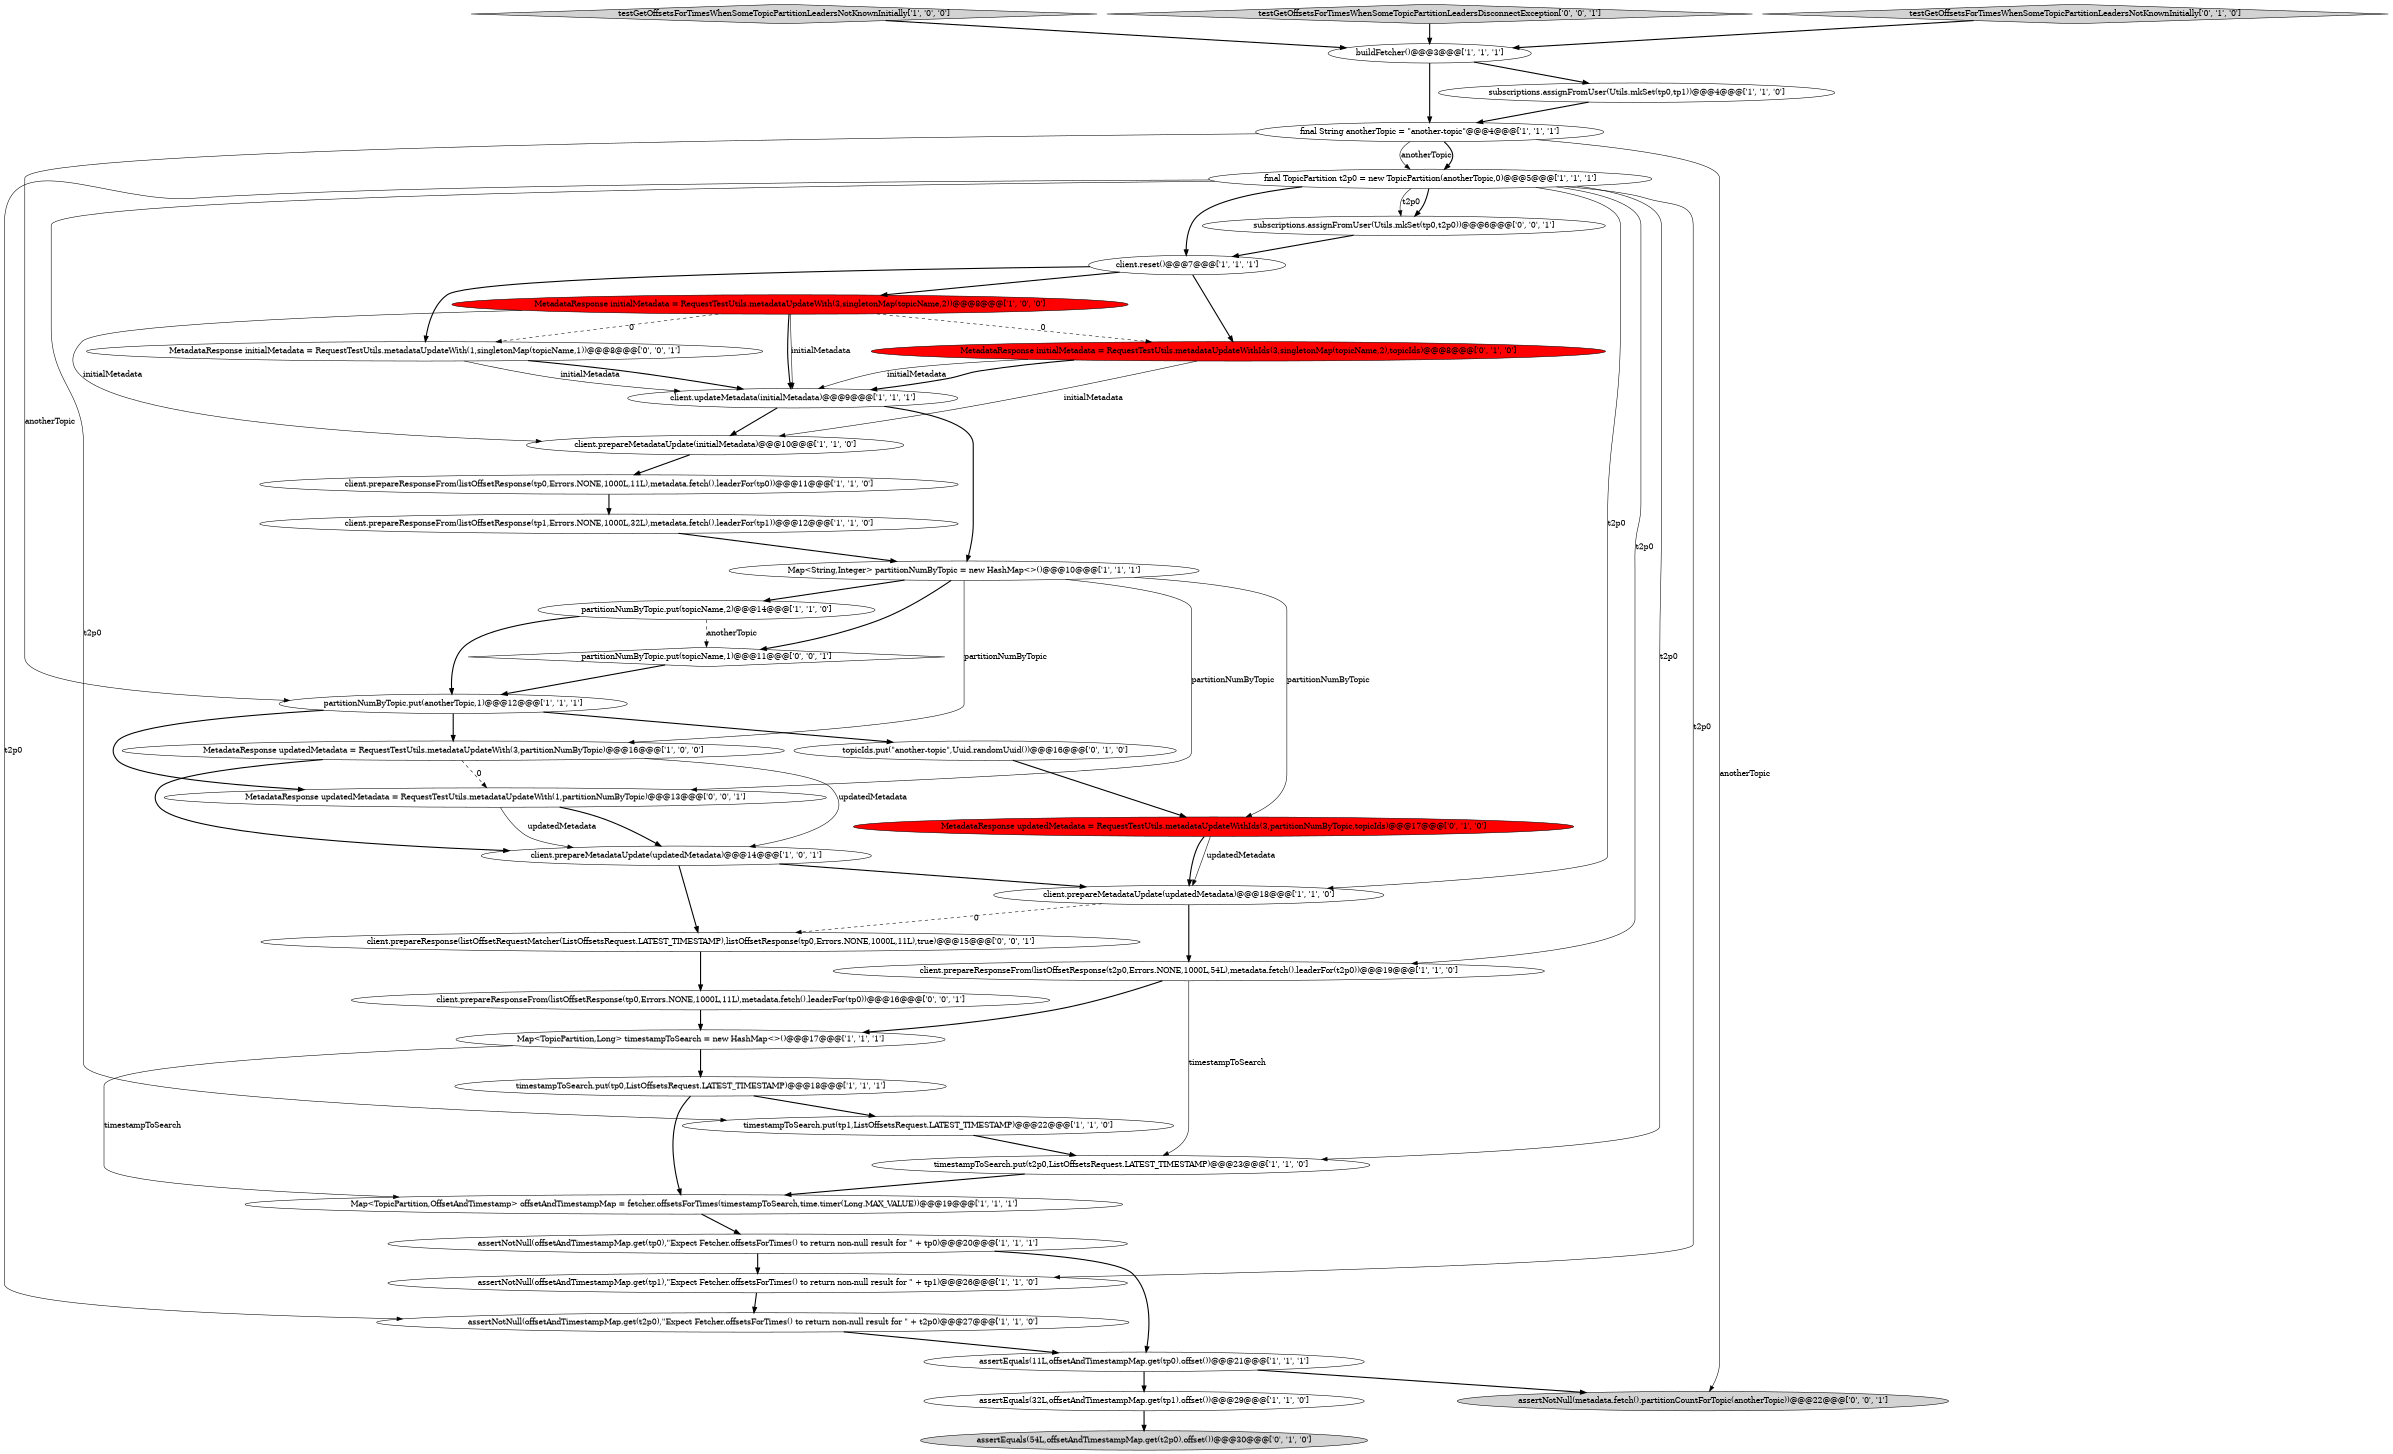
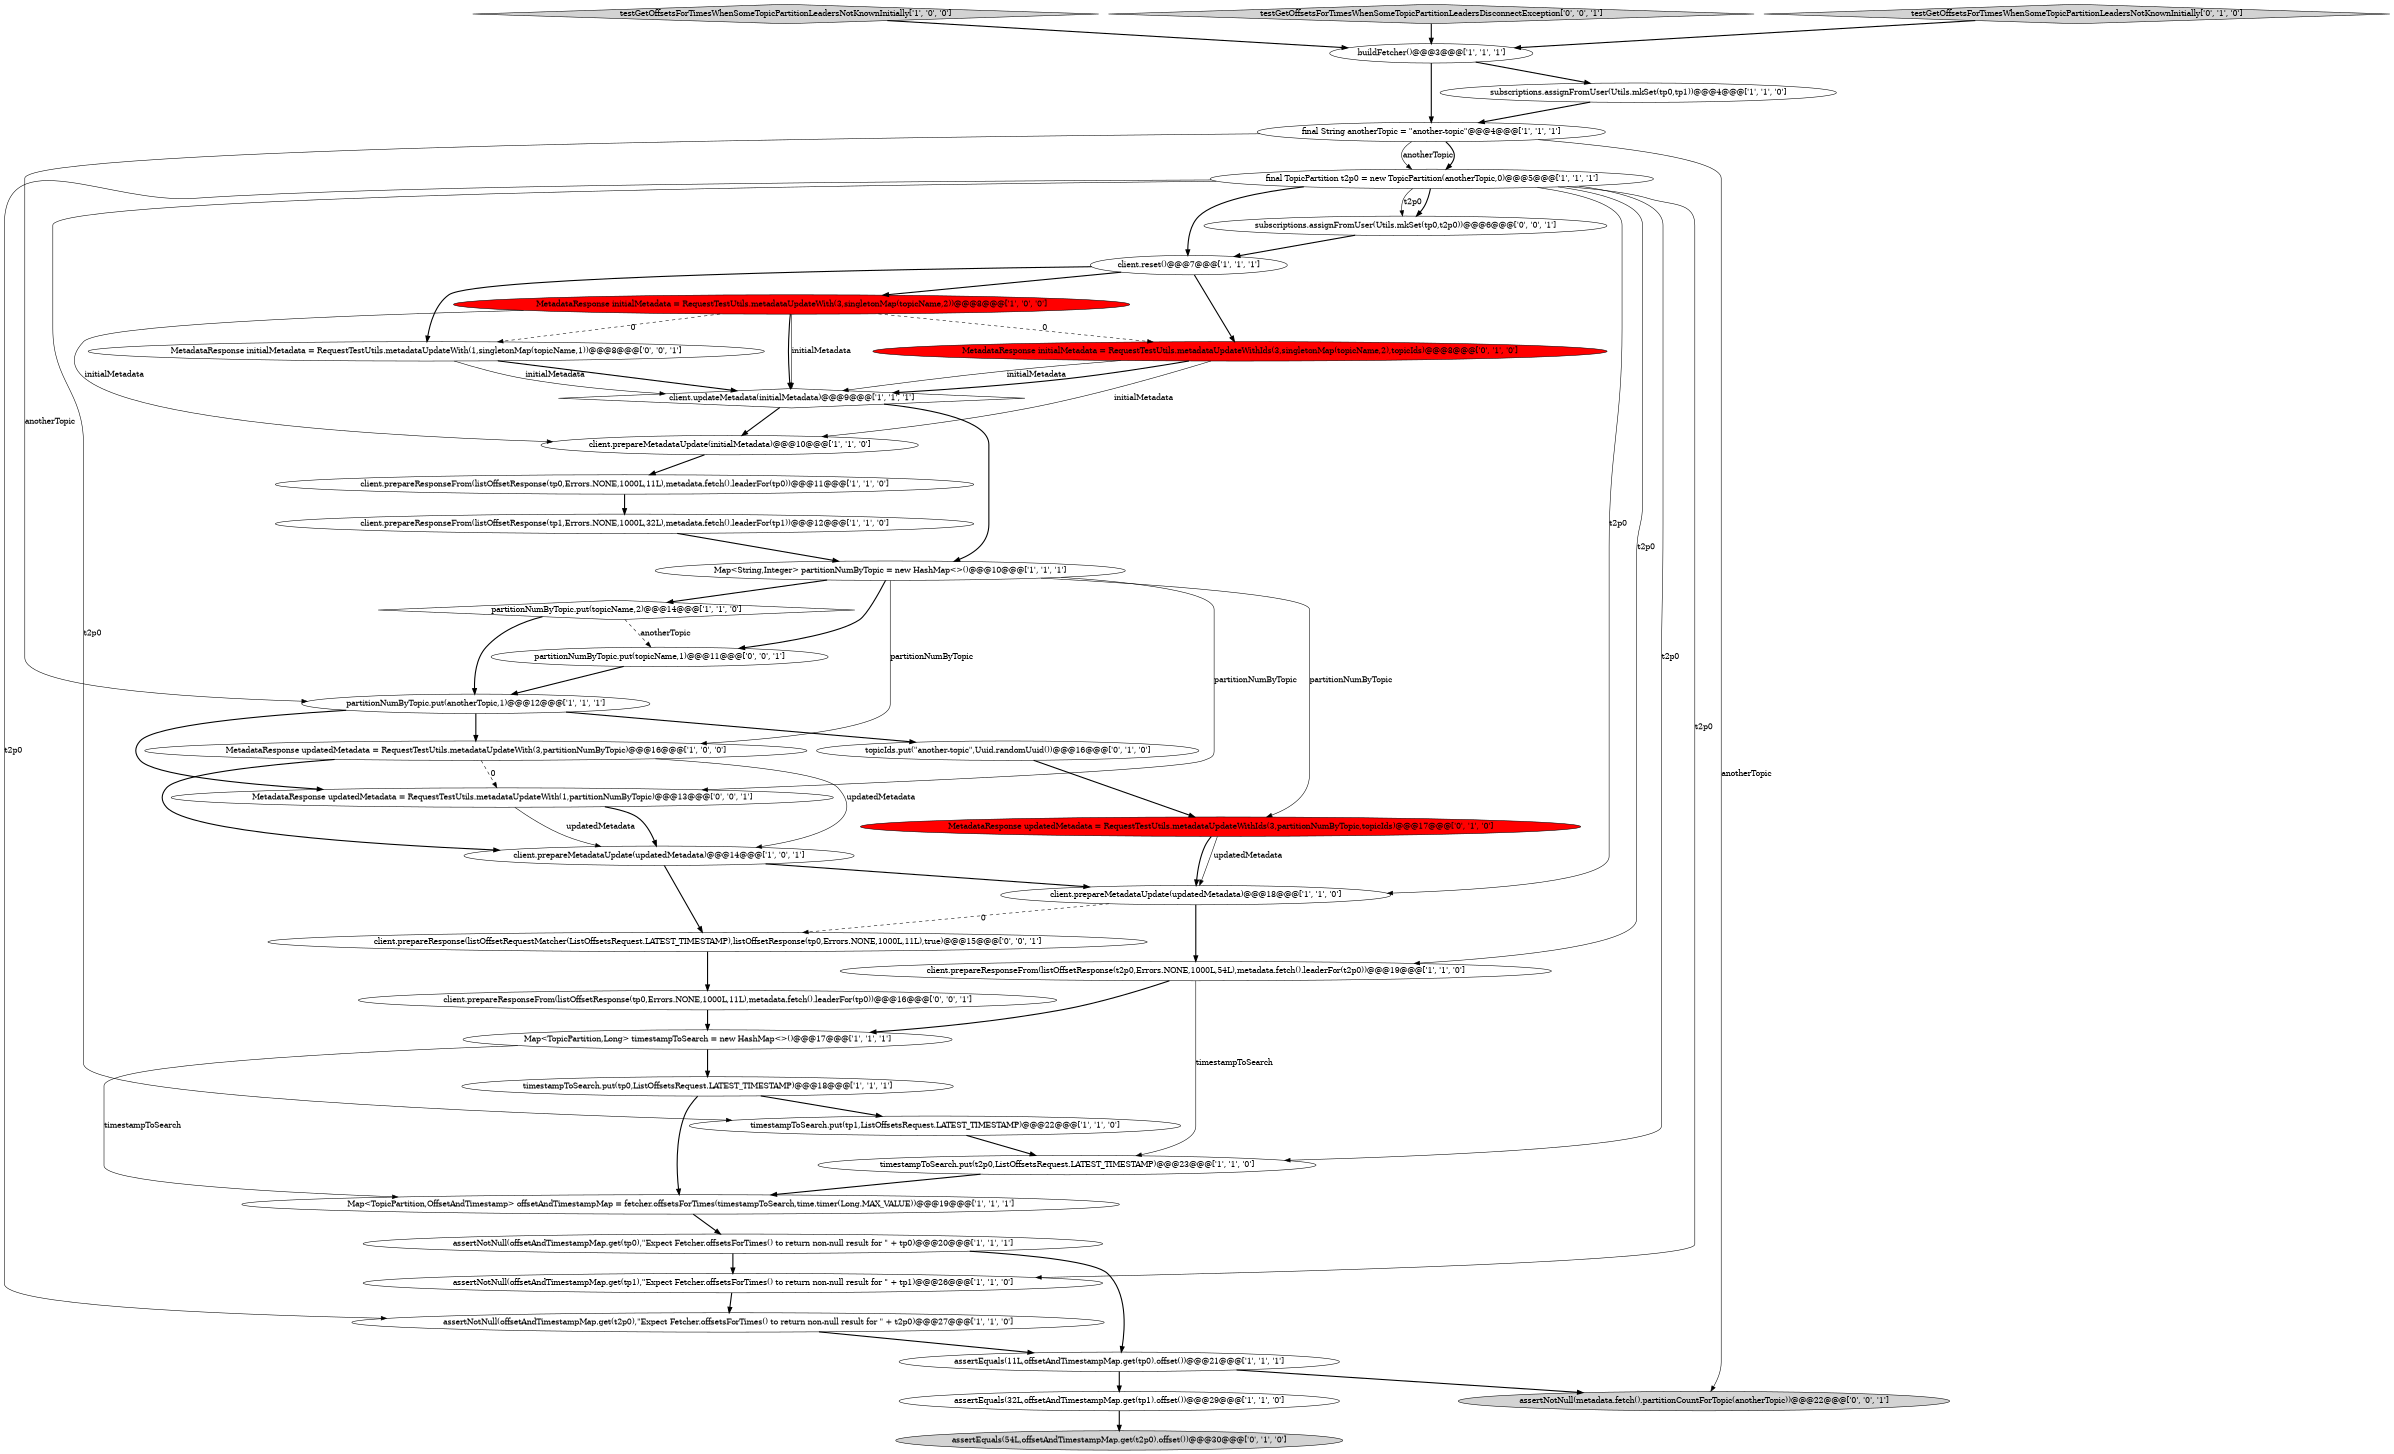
node "client.updateMetadata(initialMetadata)@@@9@@@['1', '1', '1']": shape ellipse -> diamond
node "partitionNumByTopic.put(topicName,2)@@@14@@@['1', '1', '0']": shape ellipse -> diamond
node "partitionNumByTopic.put(topicName,1)@@@11@@@['0', '0', '1']": shape diamond -> ellipse
